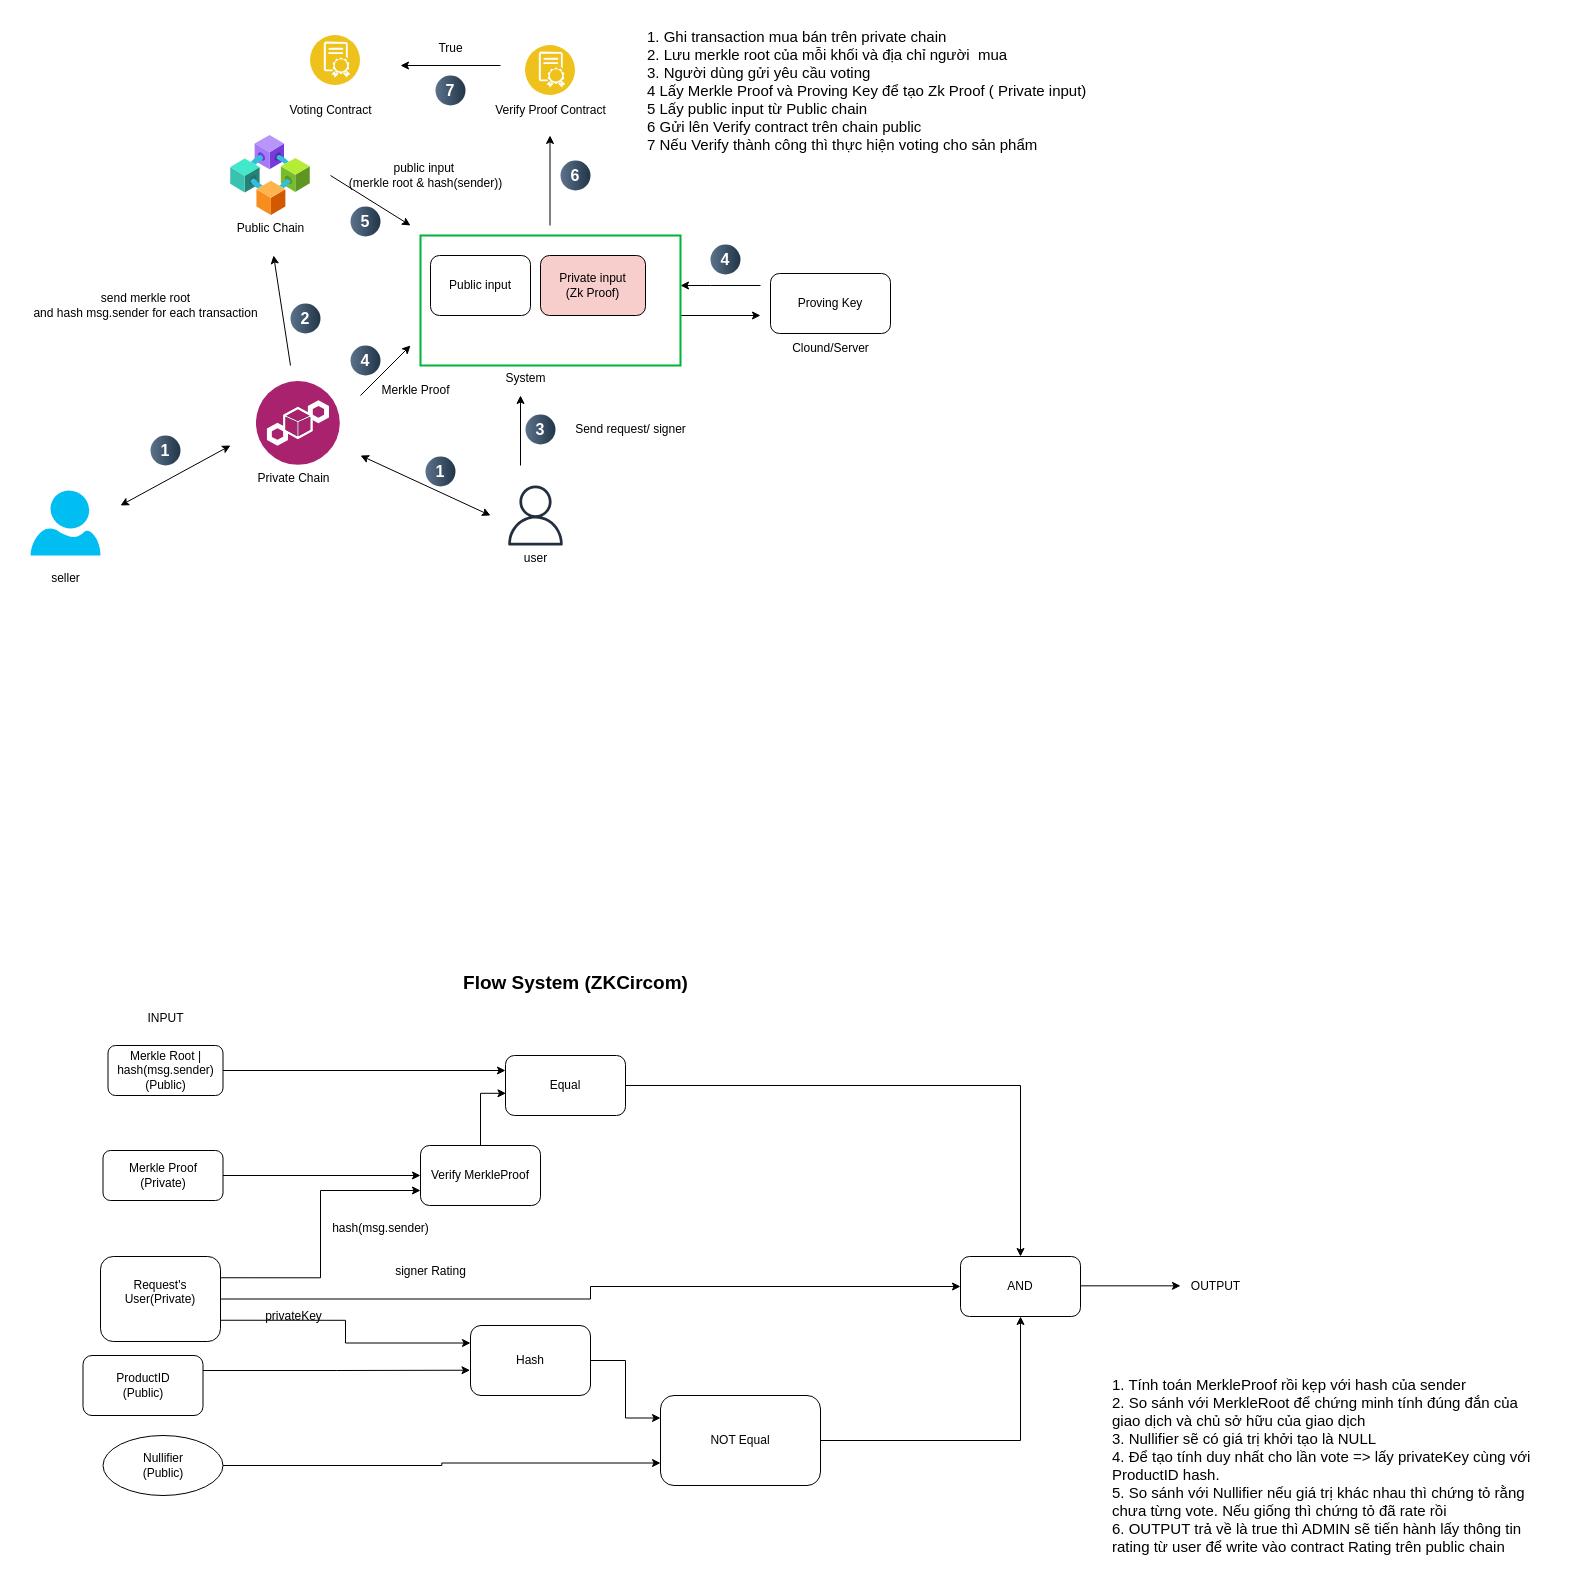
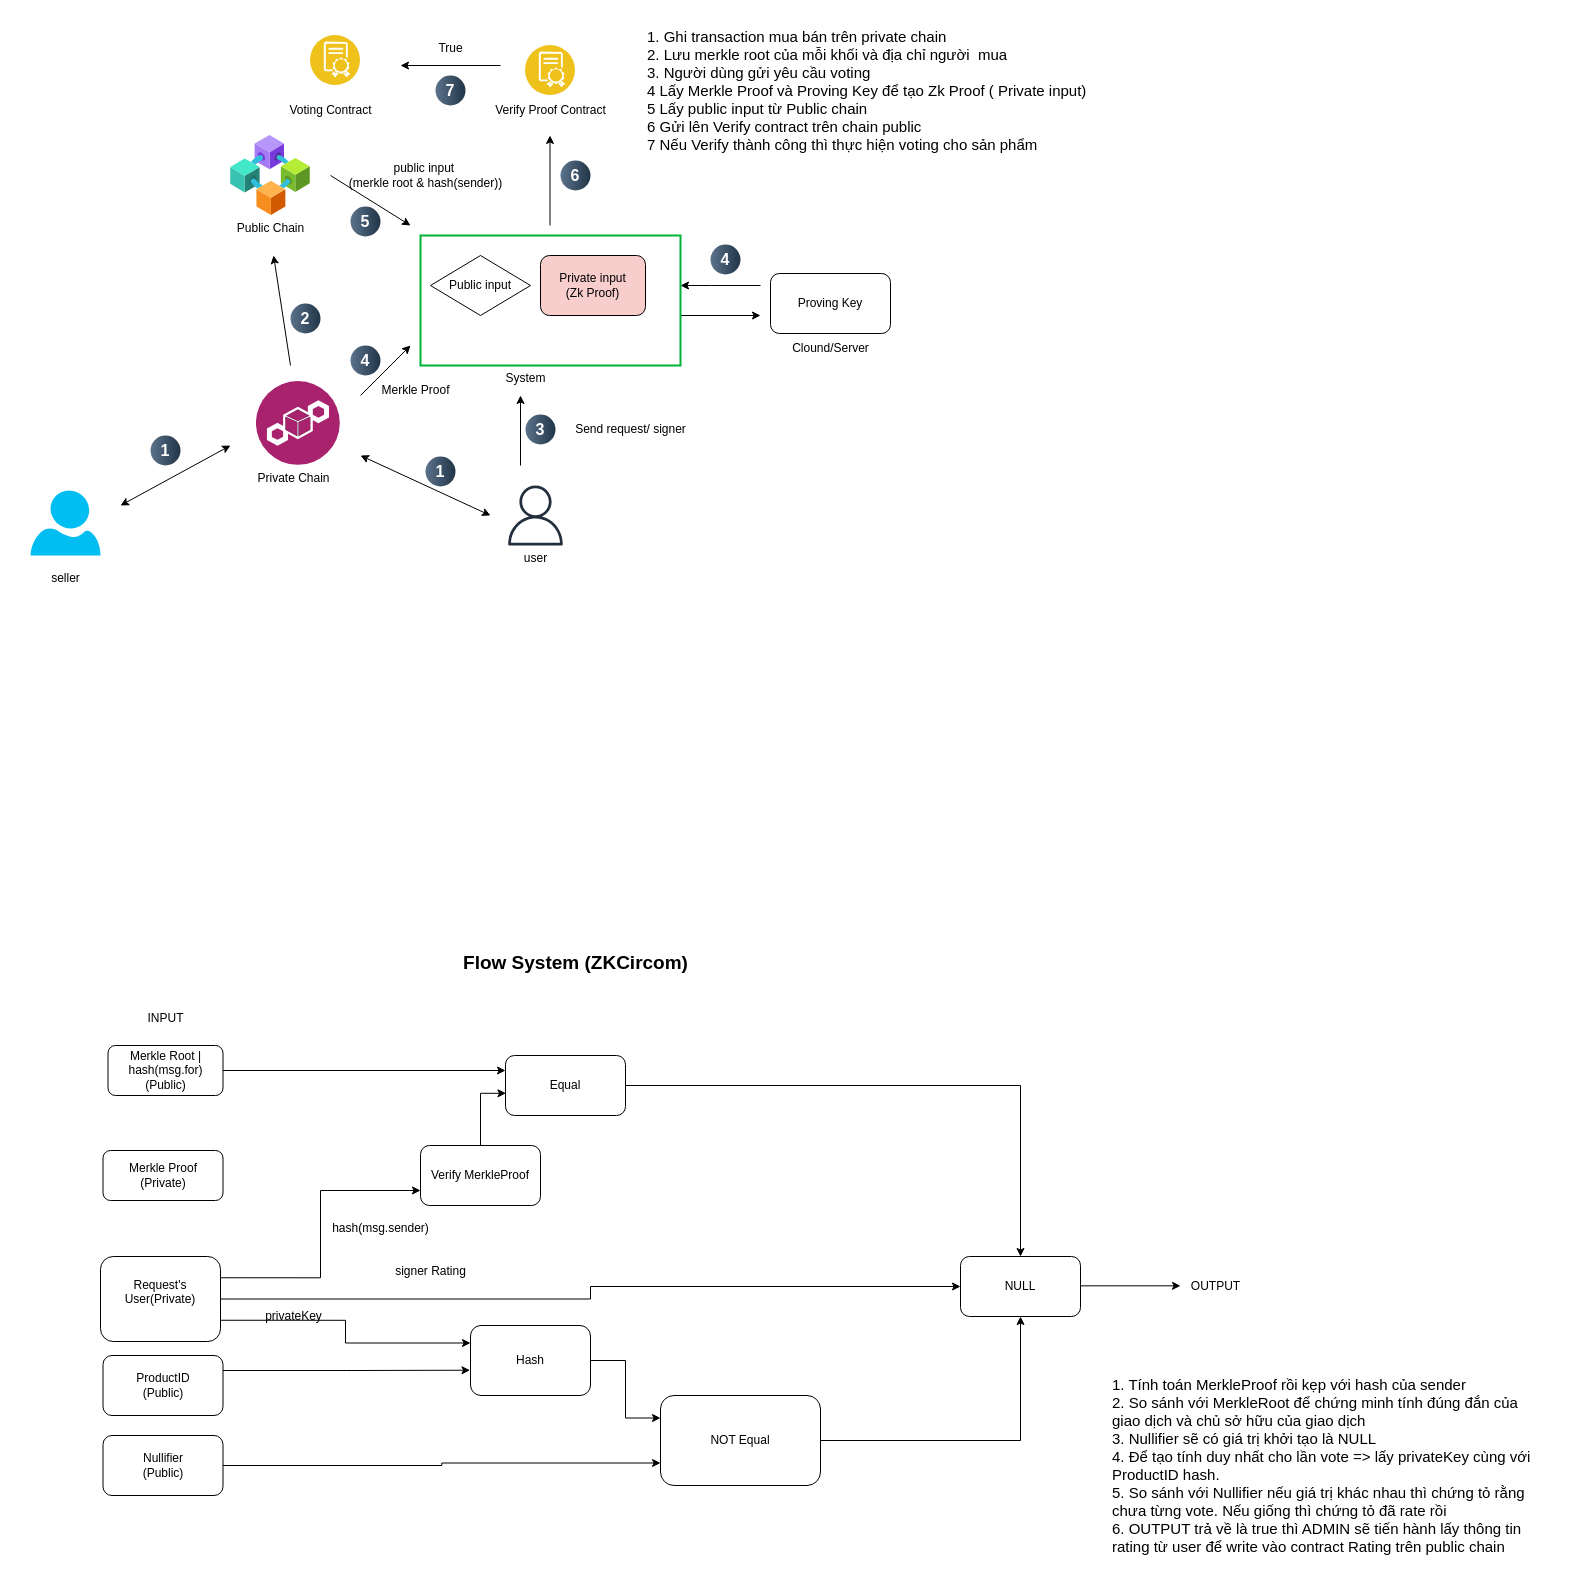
node "Public input": shape rounded rectangle -> diamond
node "send merkle root and hash msg.sender for each transaction": removed
node "Flow System (ZKCircom)": moved (576, 984) -> (576, 964)
node "Merkle Root | hash(msg.sender) (Public)": label "Merkle Root | hash(msg.sender) (Public)" -> "Merkle Root | hash(msg.for) (Public)"
edge "Merkle Proof (Private)" -> "Verify MerkleProof": removed
node "AND": label "AND" -> "NULL"
node "ProductID (Public)": moved (143, 1386) -> (163, 1386)
node "Nullifier (Public)": shape ellipse -> rounded rectangle
